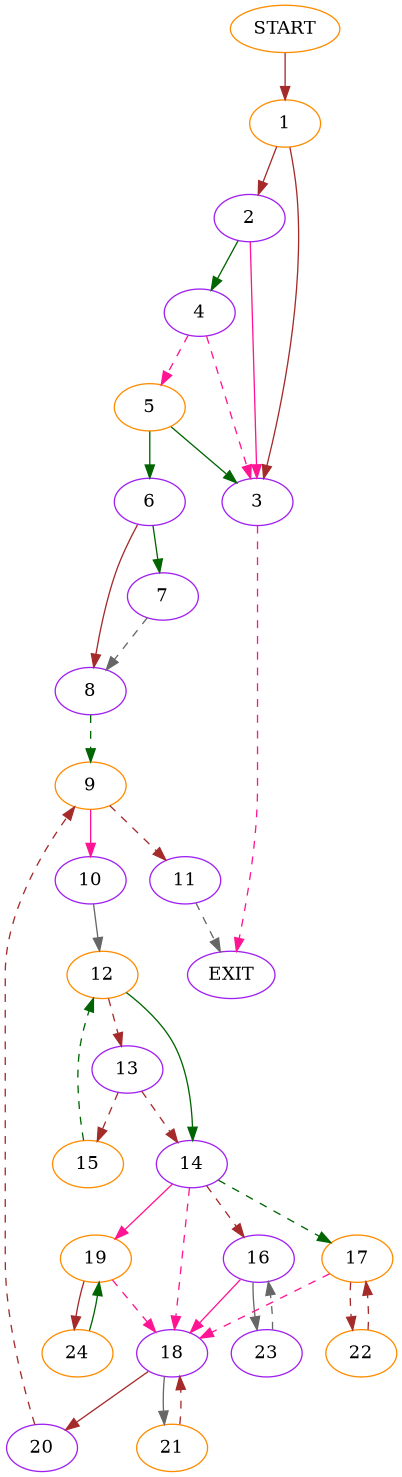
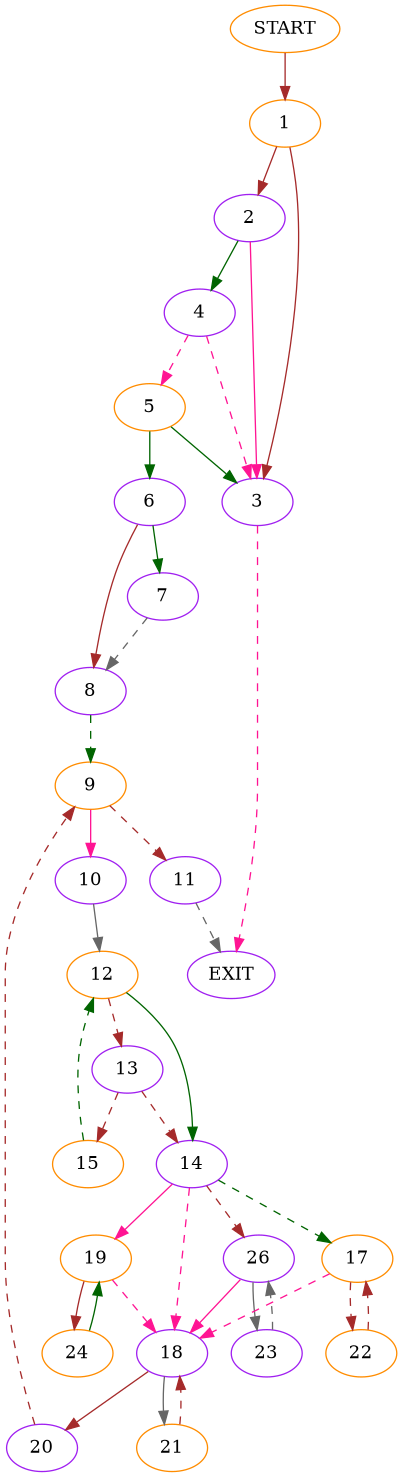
node "16": label "16" -> "26"
